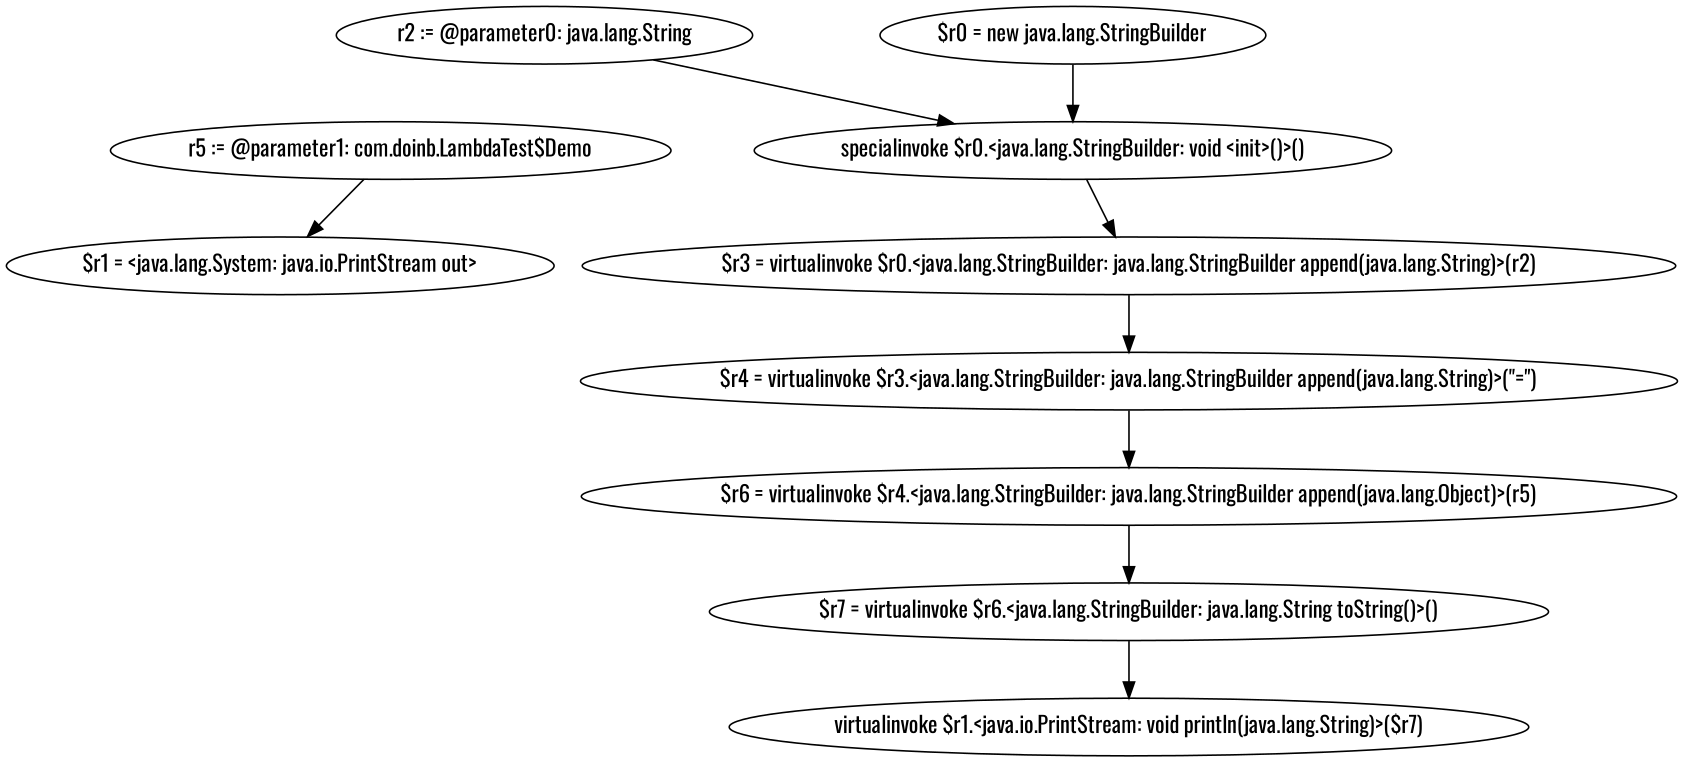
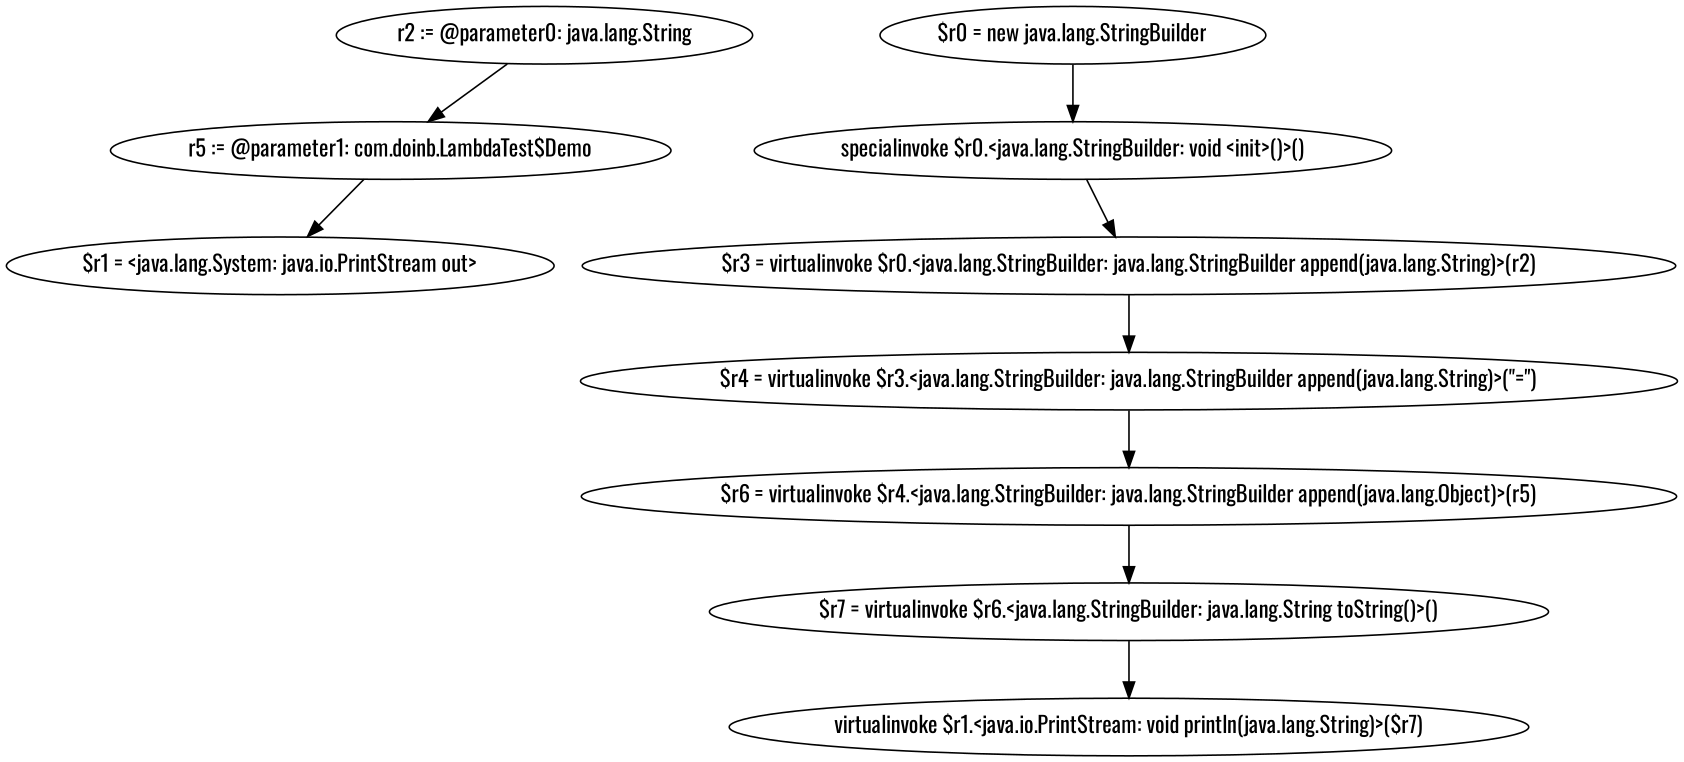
edge "r2 := @parameter0: java.lang.String" -> "specialinvoke $r0.<java.lang.StringBuilder: void <init>()>()": now "r2 := @parameter0: java.lang.String" -> "r5 := @parameter1: com.doinb.LambdaTest$Demo"
